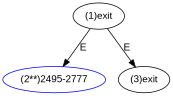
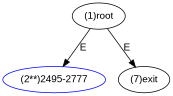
node "(1)exit": label "(1)exit" -> "(1)root"
node "(3)exit": label "(3)exit" -> "(7)exit"
